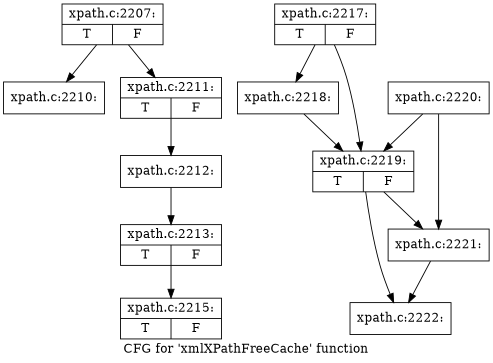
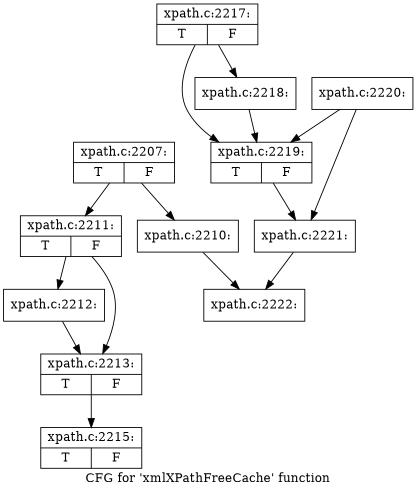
edge "xpath.c:2219:" -> "xpath.c:2222:": now "xpath.c:2210:" -> "xpath.c:2222:"
edge "xpath.c:2211:" -> "xpath.c:2213:": added
